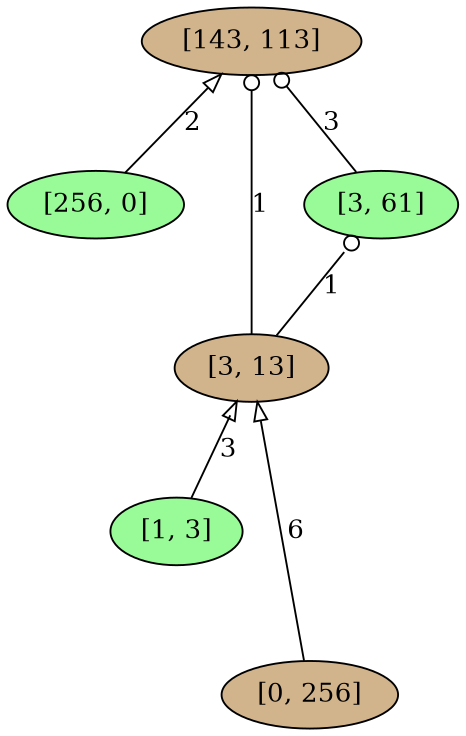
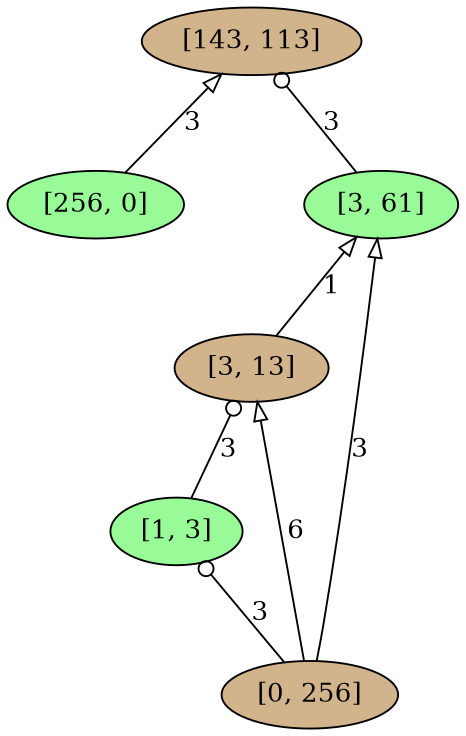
edge "[256, 0]" -> "[143, 113]": label "2" -> "3"
edge "[3, 13]" -> "[143, 113]": removed, label "1"
edge "[3, 13]" -> "[3, 61]": arrowhead odot -> onormal
edge "[1, 3]" -> "[3, 13]": arrowhead onormal -> odot
edge "[0, 256]" -> "[3, 61]": added, label "3"
edge "[0, 256]" -> "[1, 3]": added, label "3"
